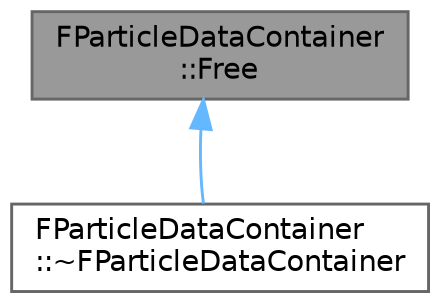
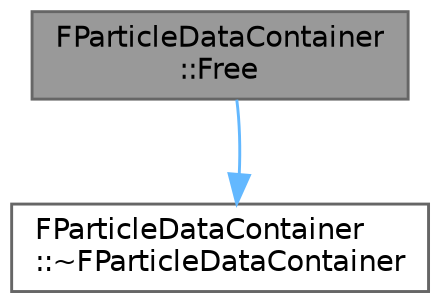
edge "FParticleDataContainer ::~FParticleDataContainer" -> "FParticleDataContainer ::Free": reversed
